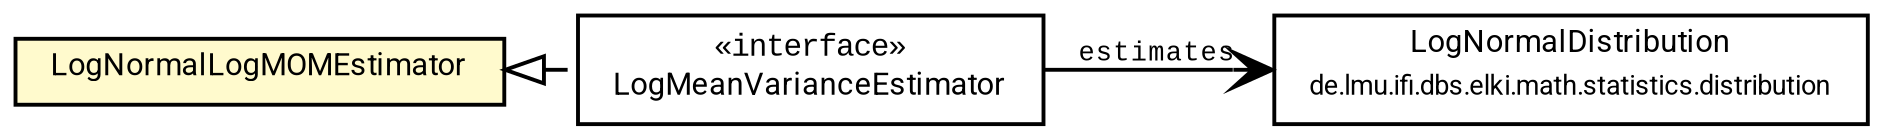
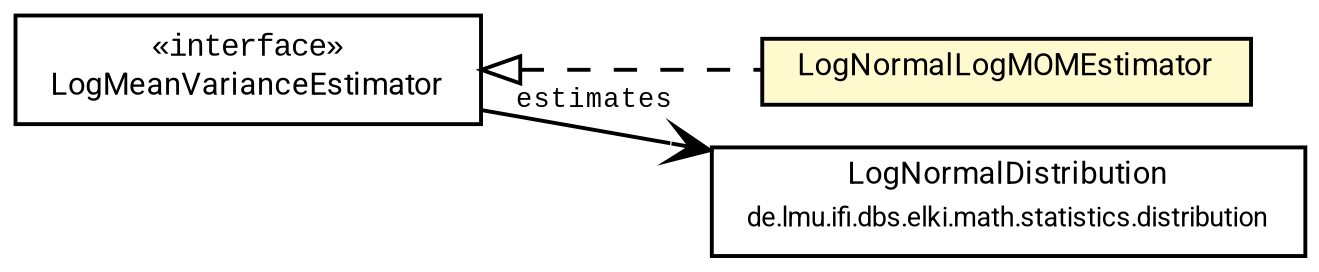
edge "LogMeanVarianceEstimator" -> "LogNormalLogMOMEstimator": reversed
